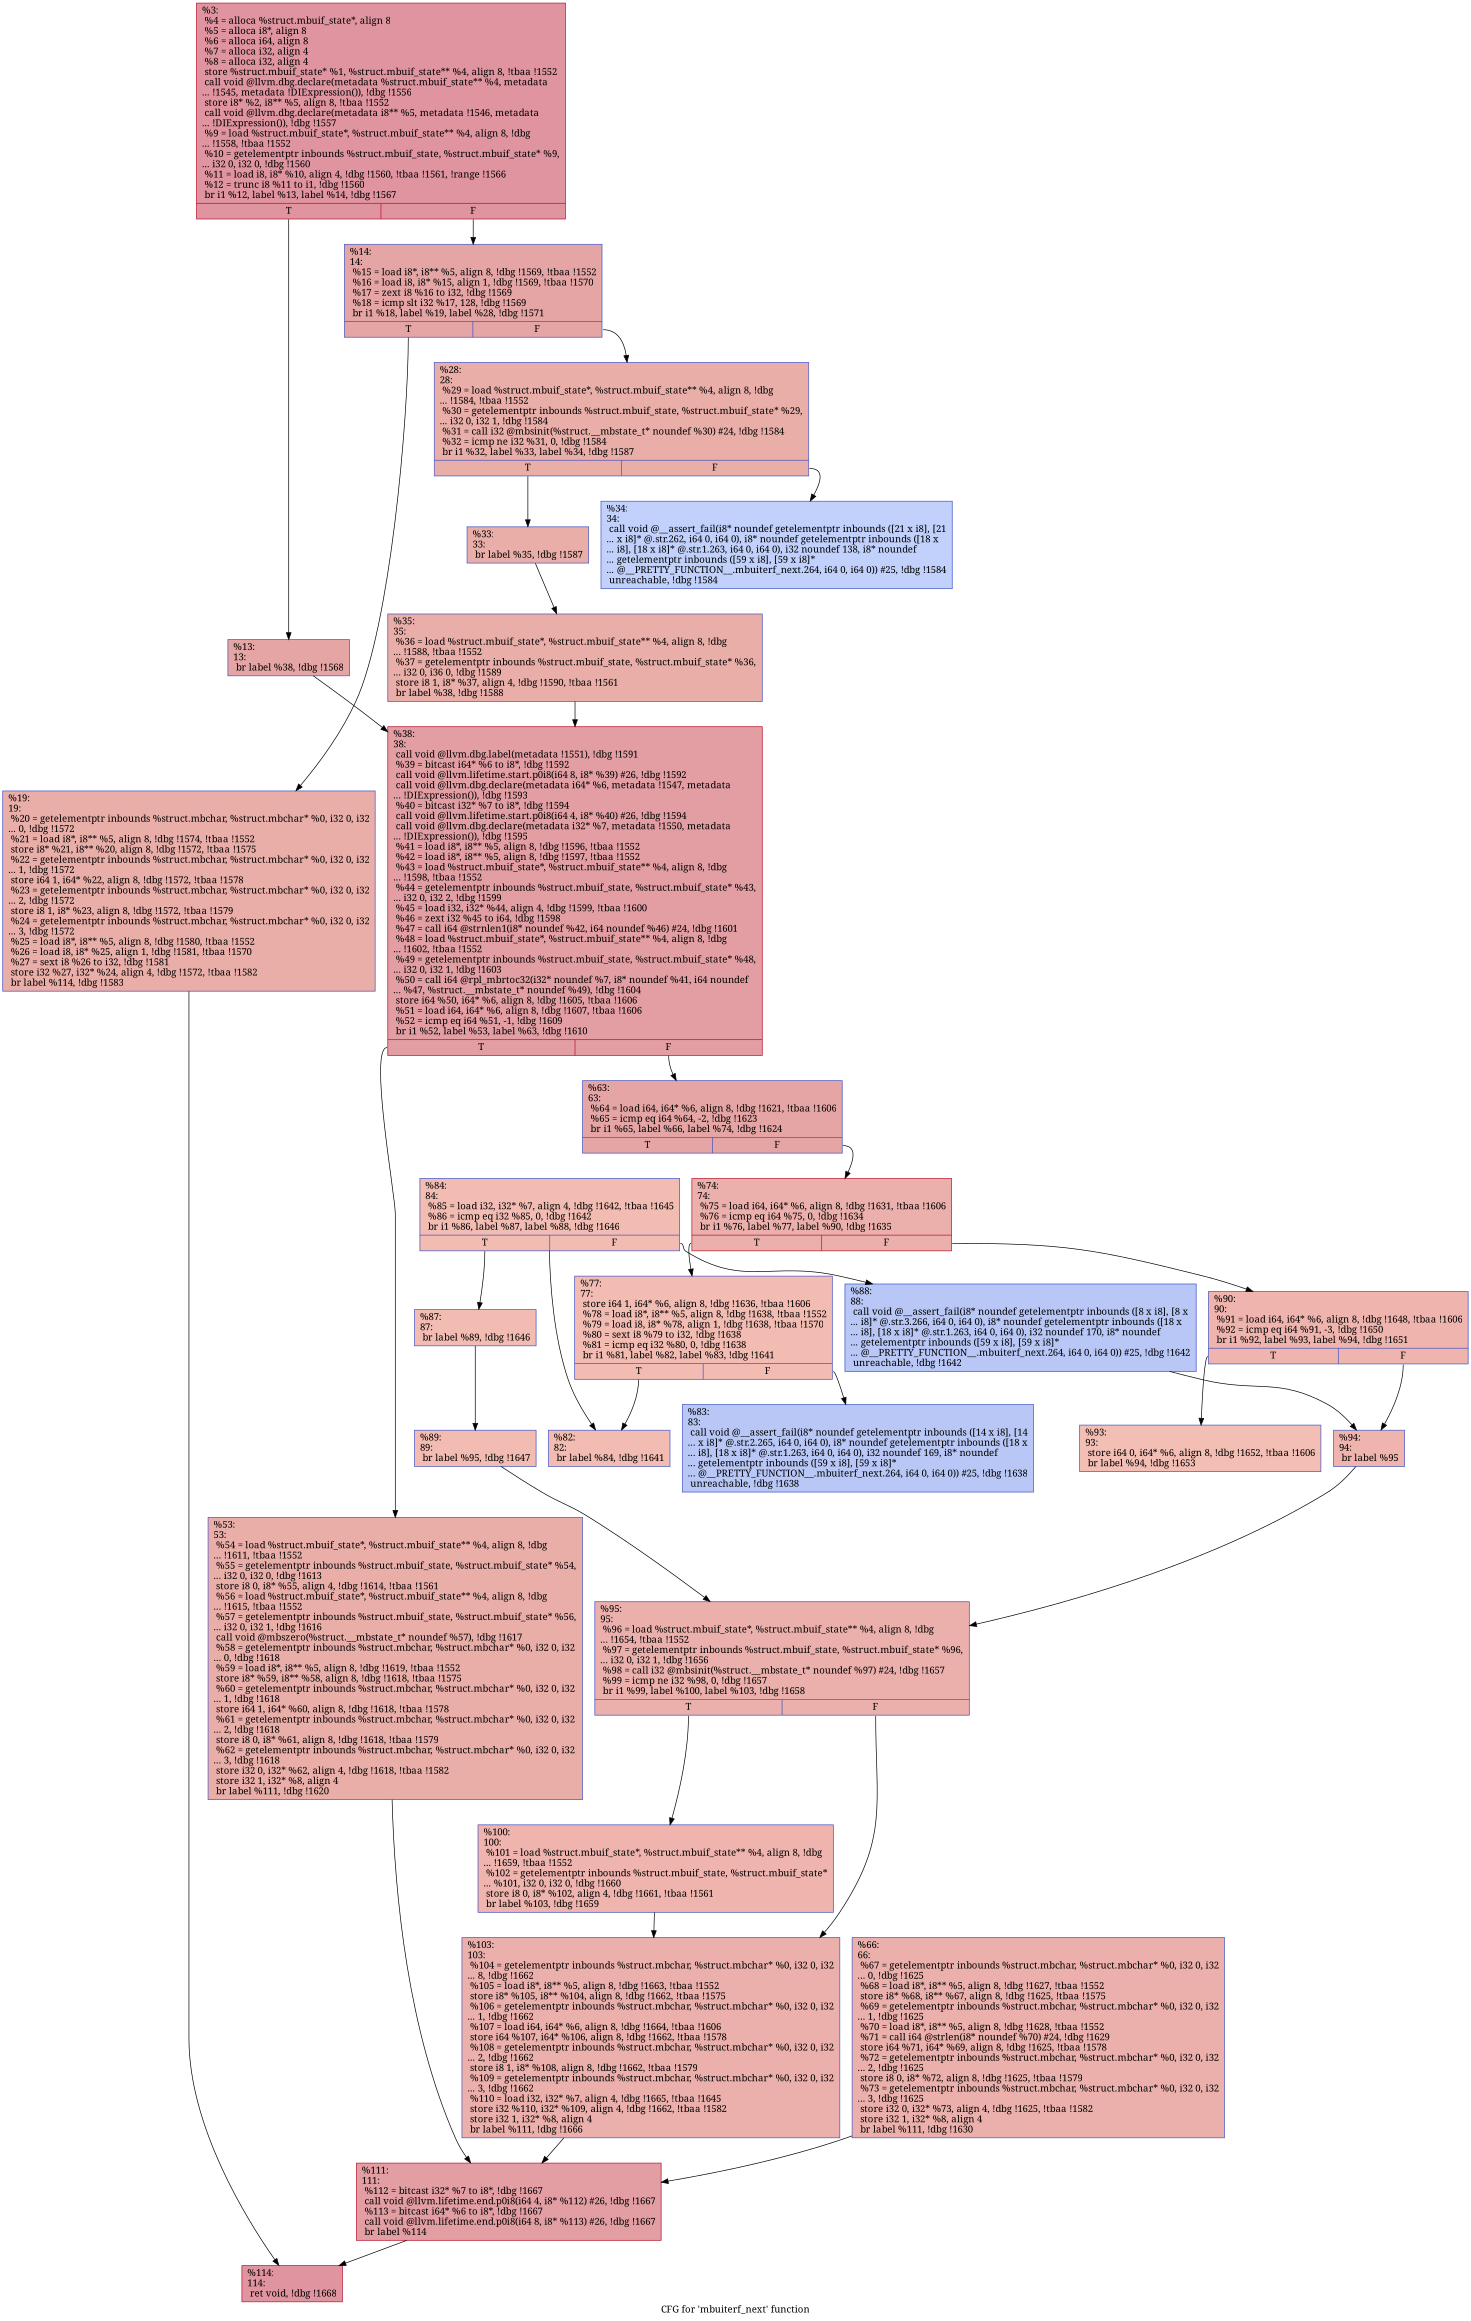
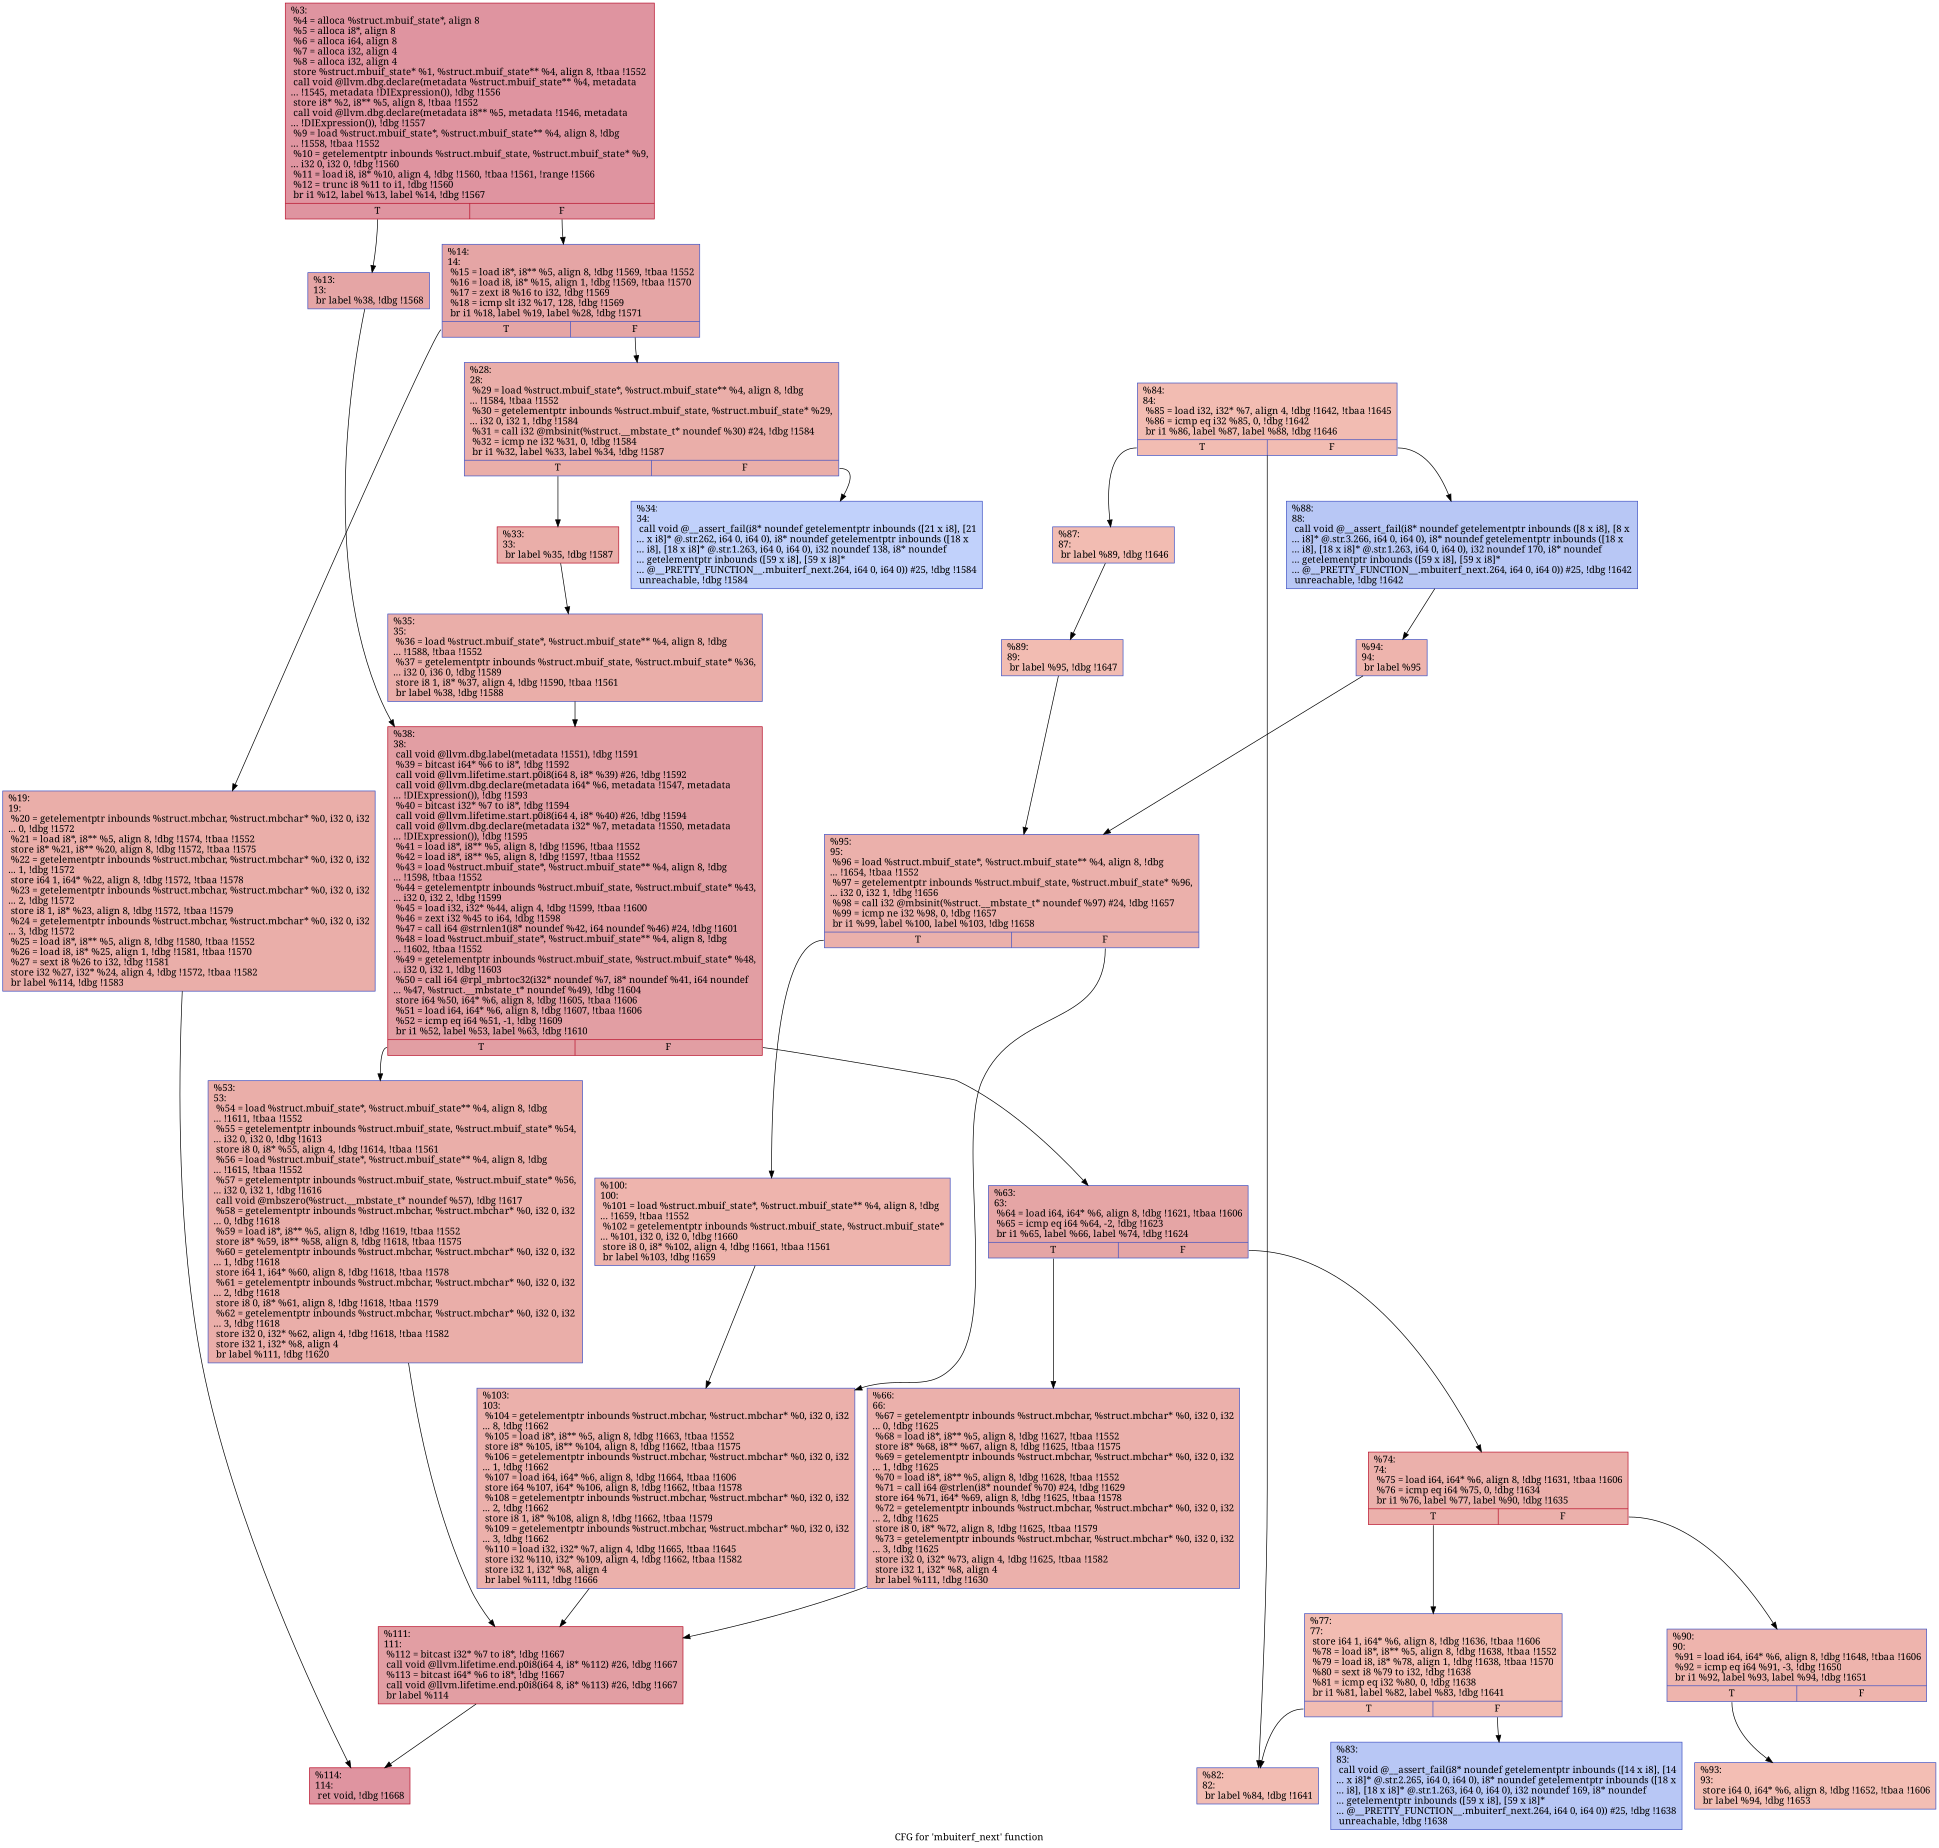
node "%33:": color #3d50c3ff -> #b70d28ff
edge "%63:" -> "%66:": added
edge "%90:" -> "%94:": removed
